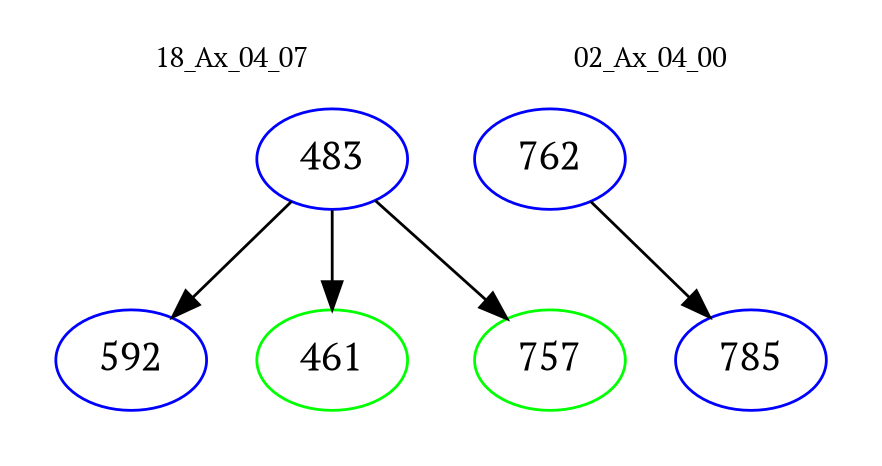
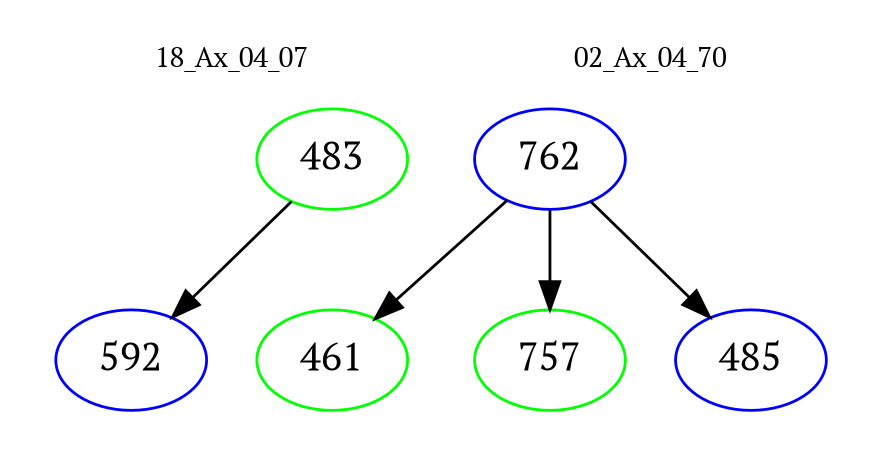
cluster "02_Ax_04_00": label "02_Ax_04_00" -> "02_Ax_04_70"
node "483": color blue -> green
edge "483" -> "757": now "762" -> "757"
edge "483" -> "461": now "762" -> "461"
node "785": label "785" -> "485"
